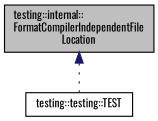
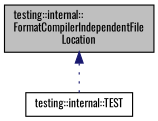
node "testing::testing::TEST": label "testing::testing::TEST" -> "testing::internal::TEST"
